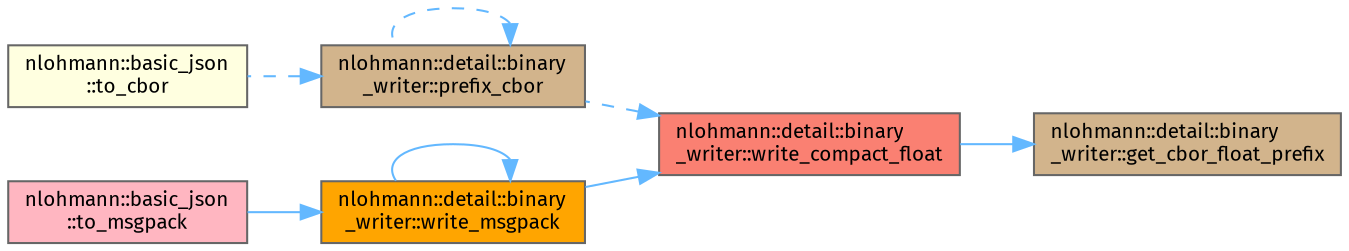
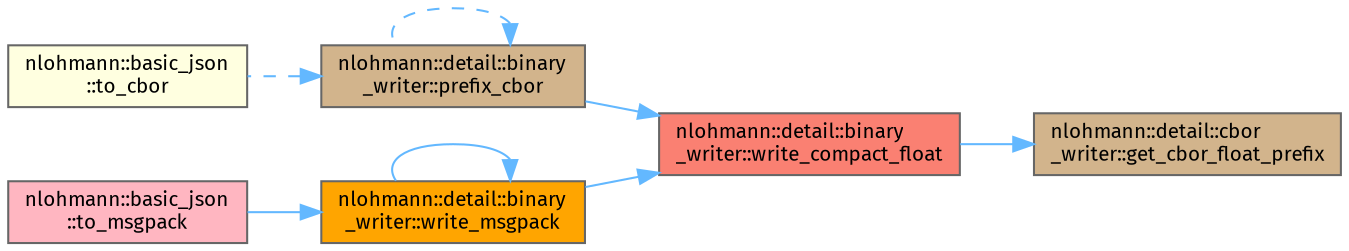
edge "nlohmann::detail::binary _writer::prefix_cbor" -> "nlohmann::detail::binary _writer::write_compact_float": style dashed -> solid
node "nlohmann::detail::binary _writer::get_cbor_float_prefix": label "nlohmann::detail::binary _writer::get_cbor_float_prefix" -> "nlohmann::detail::cbor _writer::get_cbor_float_prefix"
